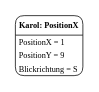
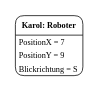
node "Karol: PositionX": label "Karol: PositionX" -> "Karol: Roboter"
node "PositionX = 1": label "PositionX = 1" -> "PositionX = 7"
